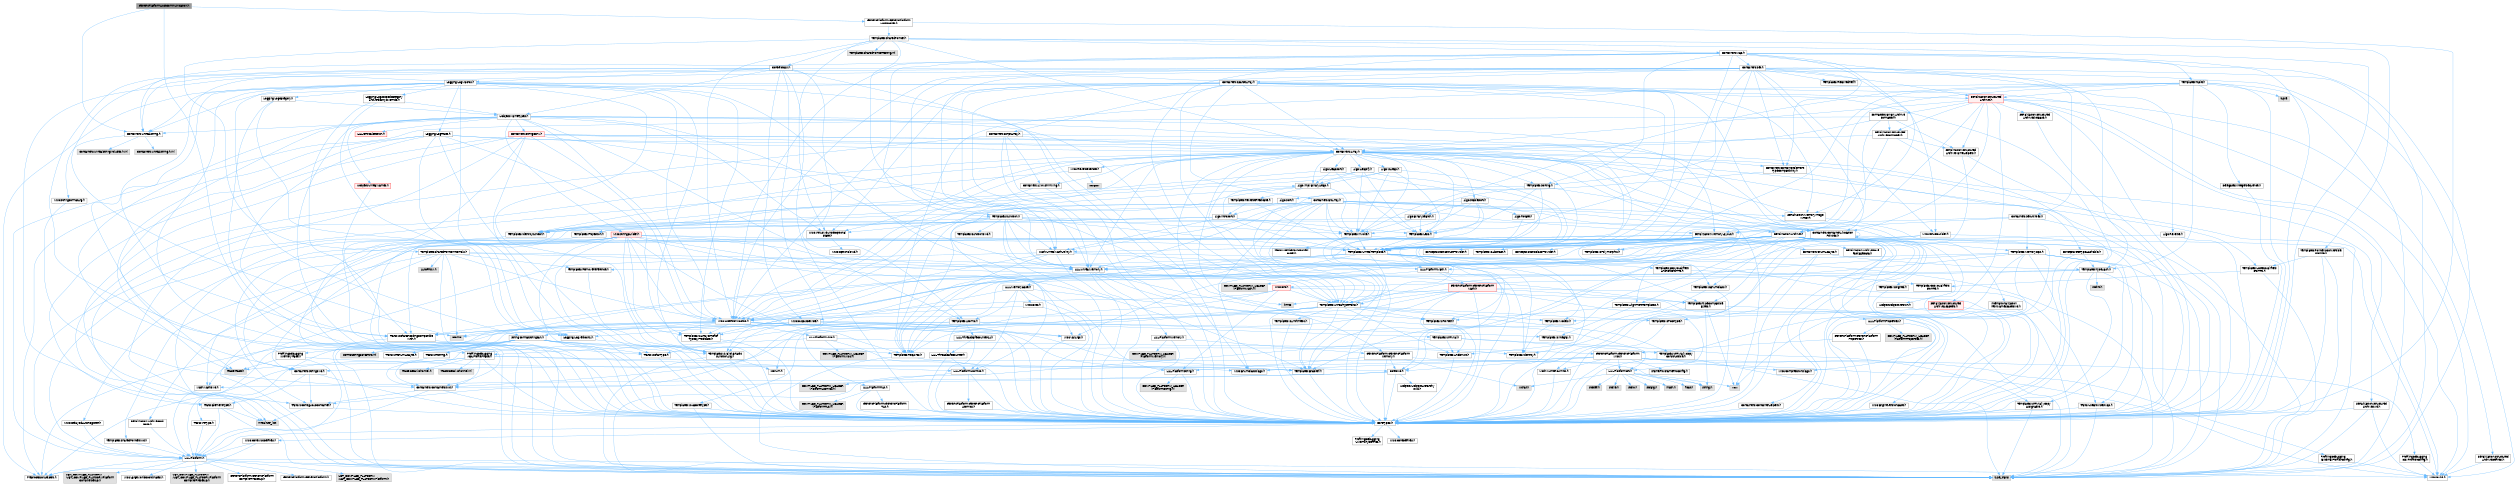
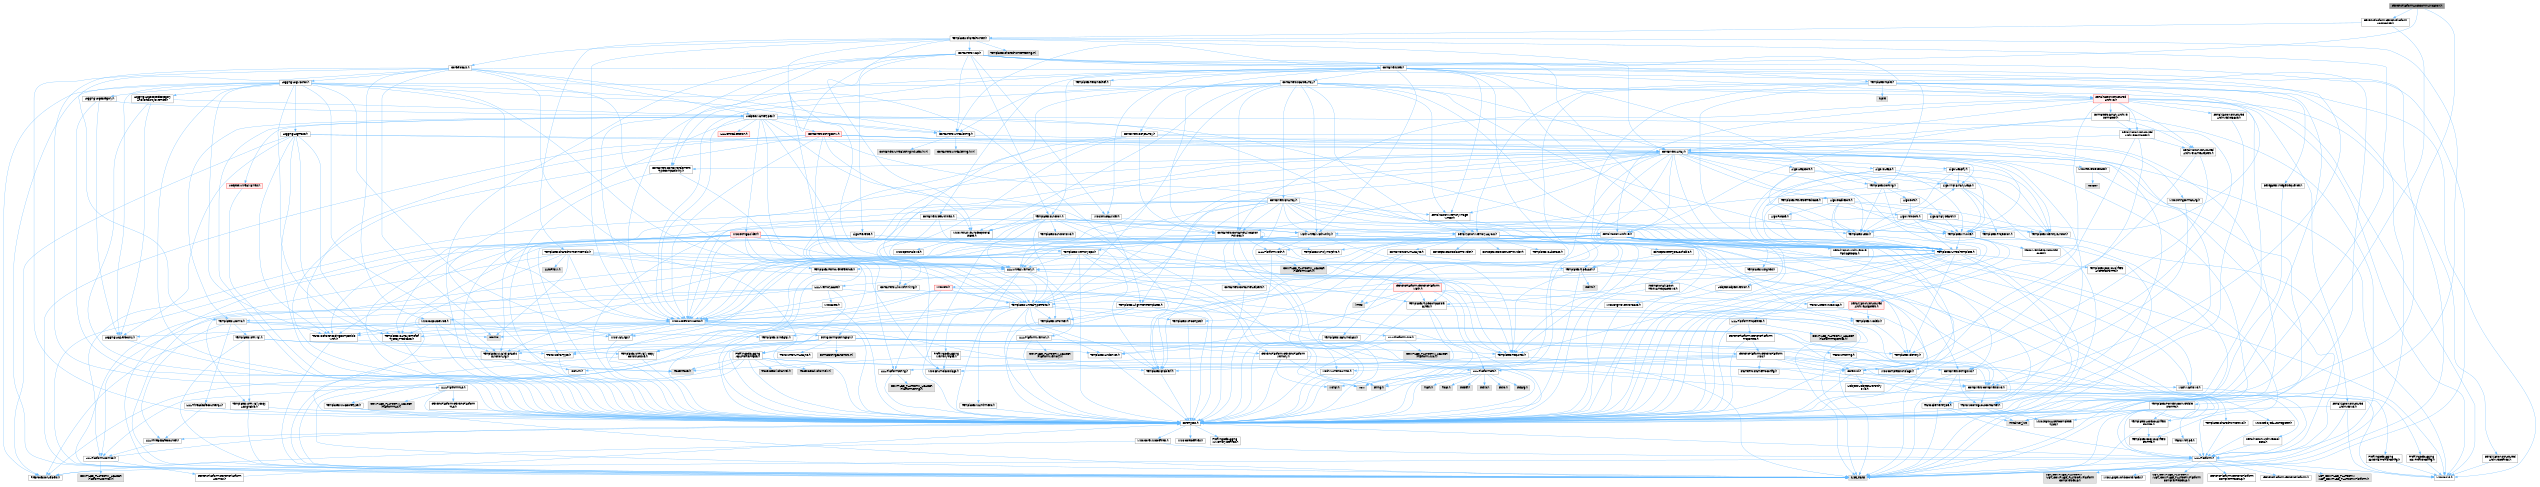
edge "Serialization/MemoryLayout.h" -> "Templates/IsEnumClass.h": now "Serialization/MemoryLayout.h" -> "HAL/UnrealMemory.h"
edge "HAL/ThreadSafeCounter.h" -> "CoreTypes.h": reversed
node "Misc/StaticAssertComplete Type.h": added
